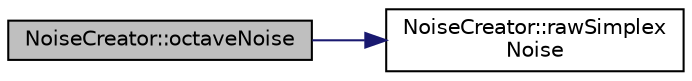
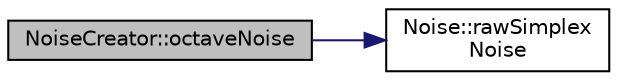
node "NoiseCreator::rawSimplex Noise": label "NoiseCreator::rawSimplex Noise" -> "Noise::rawSimplex Noise"
